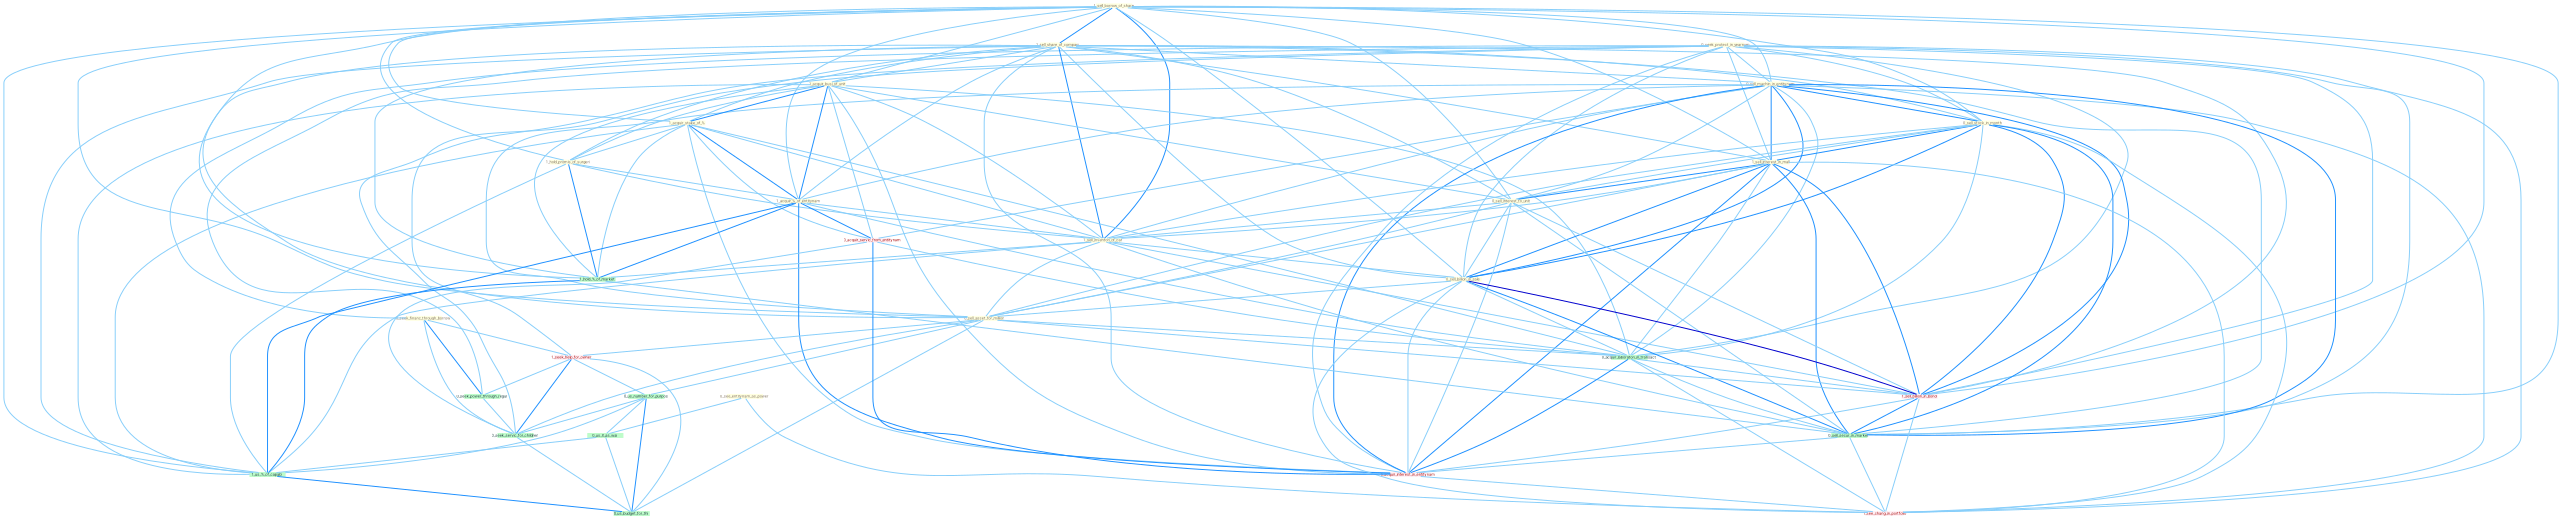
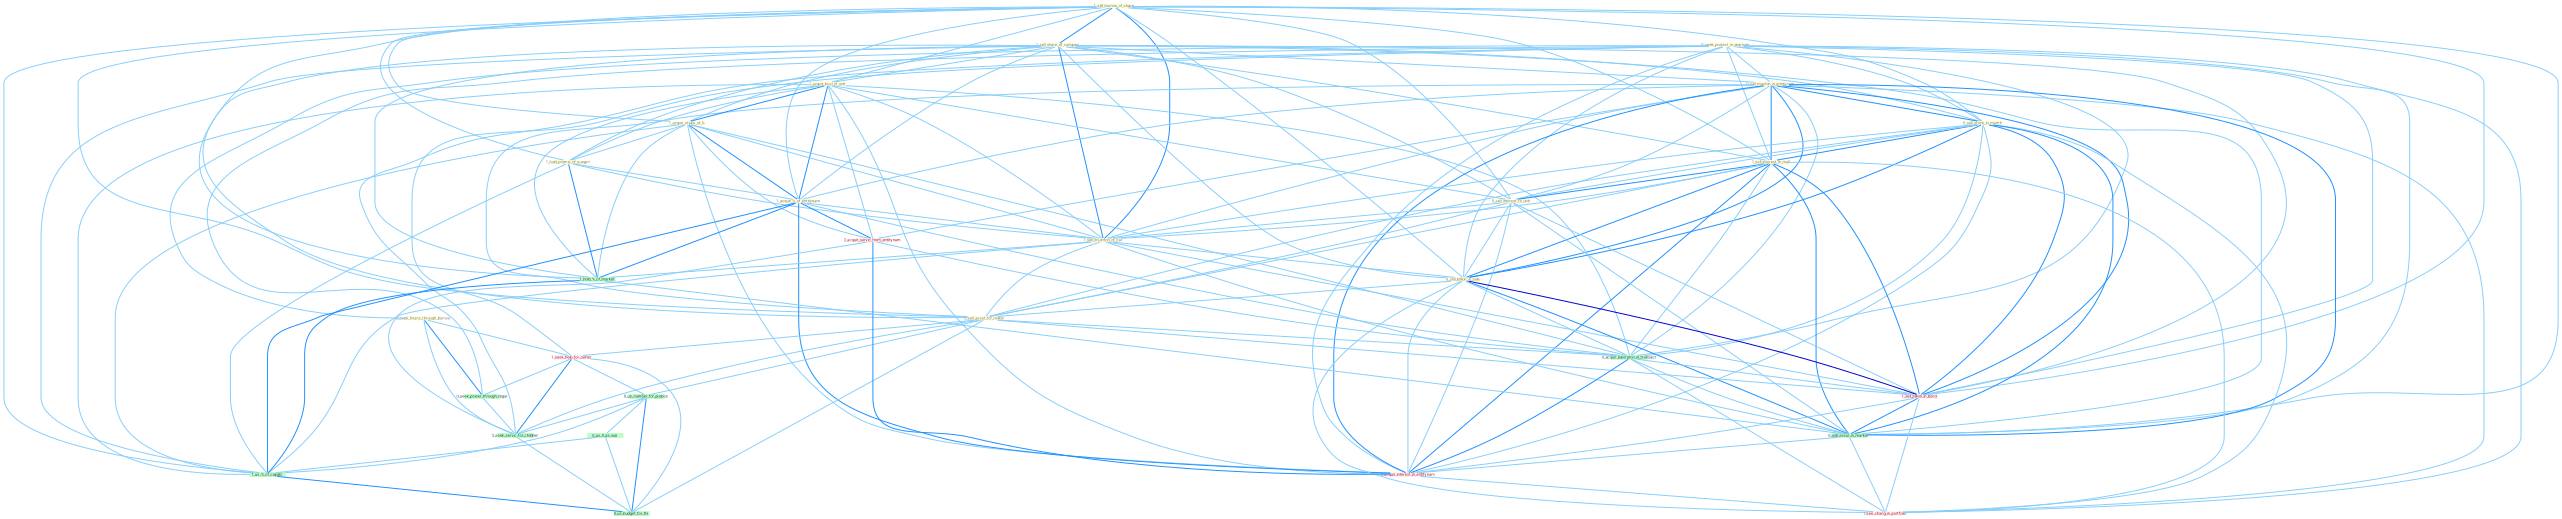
edge "1_sell_borrow_of_share" -- "0_sell_machin_in_entitynam": removed
edge "1_sell_share_of_compani" -- "5_acquir_interest_in_entitynam": now "0_sell_stock_in_month" -- "5_acquir_interest_in_entitynam"
node "0_see_entitynam_as_power": removed
